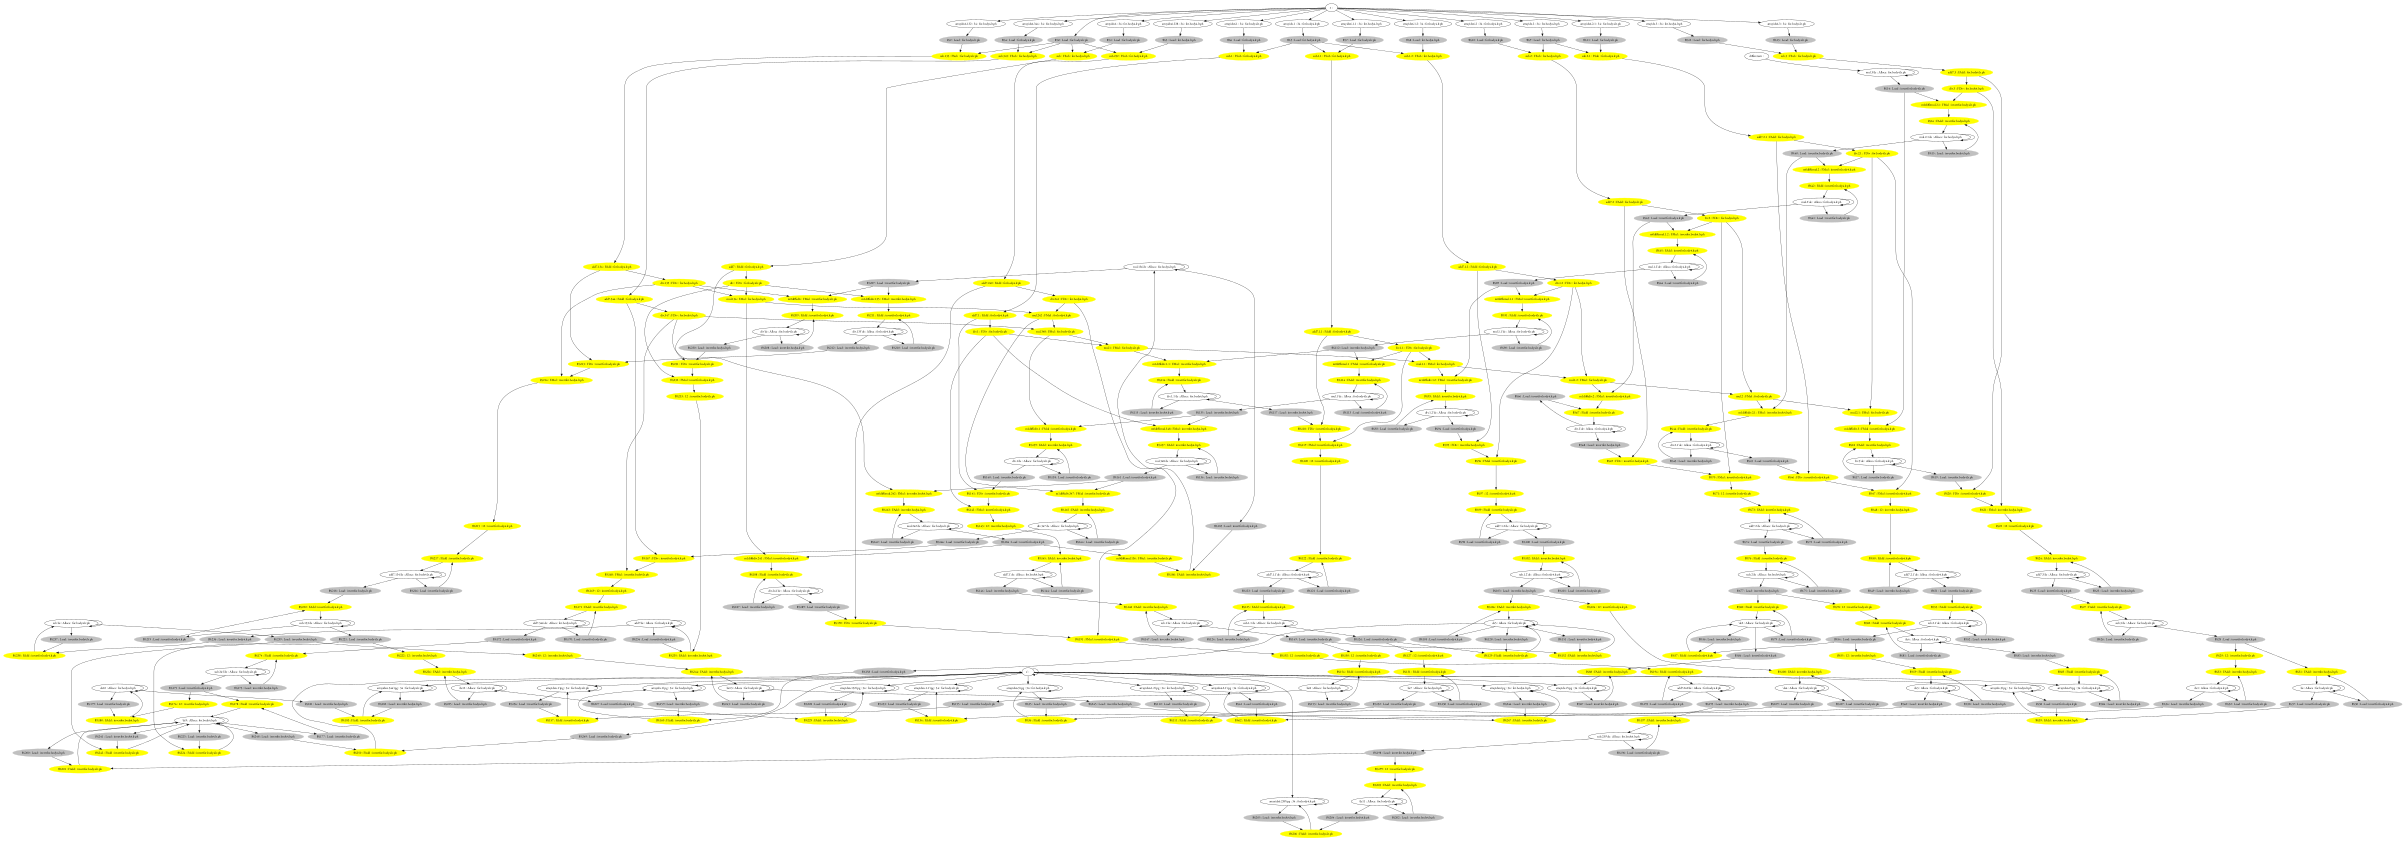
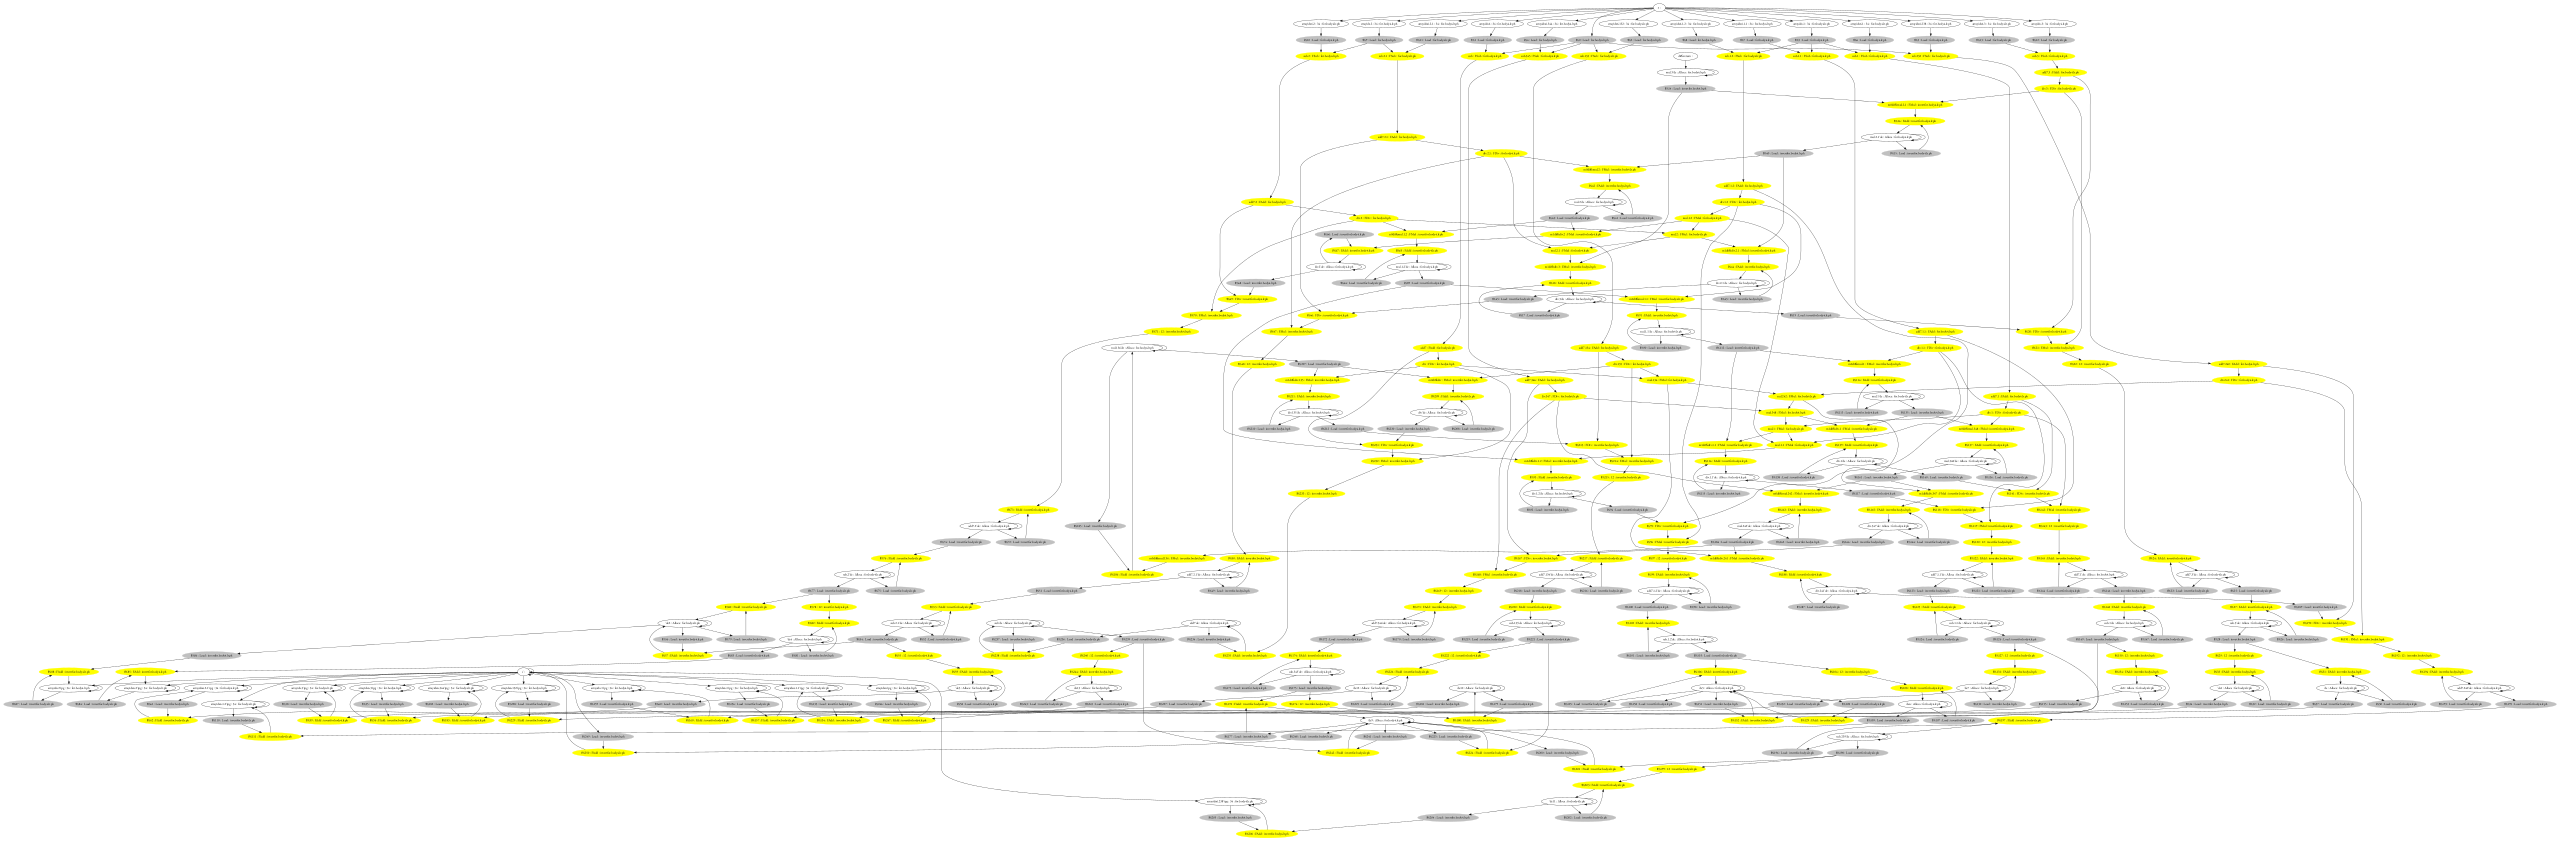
edge "mul.1.1 : FMul : for.body4.lr.ph" -> "mul.1.2 : FMul : for.body4.lr.ph": reversed
